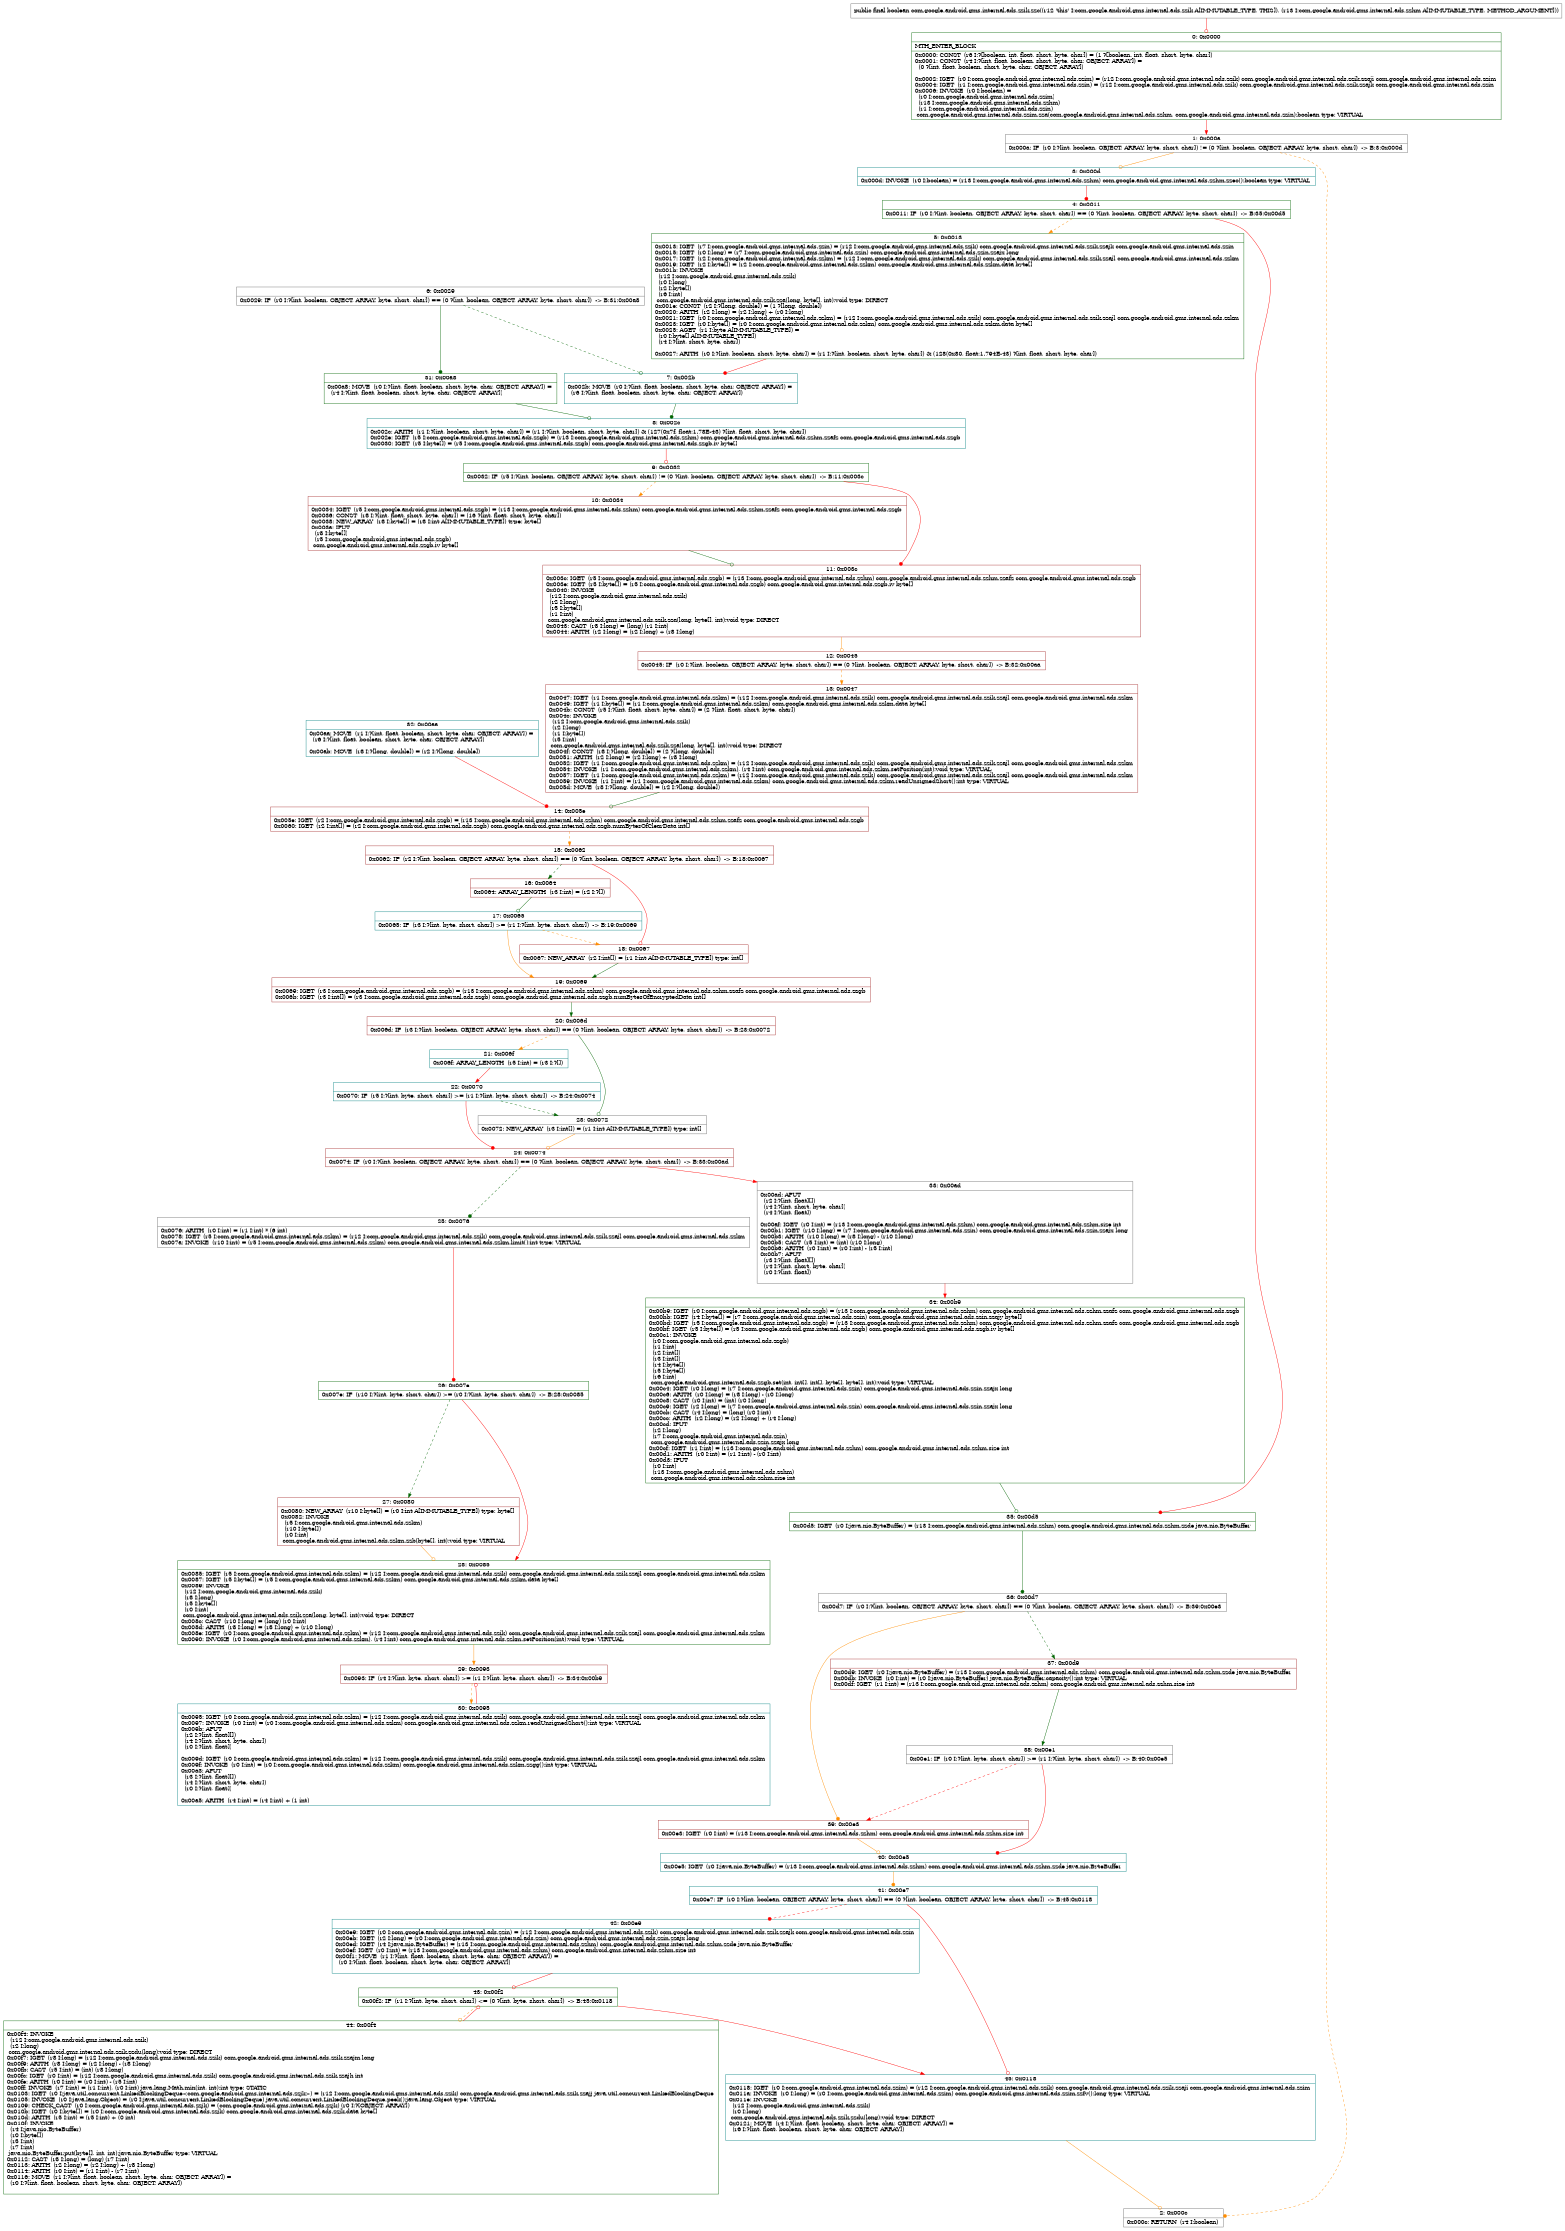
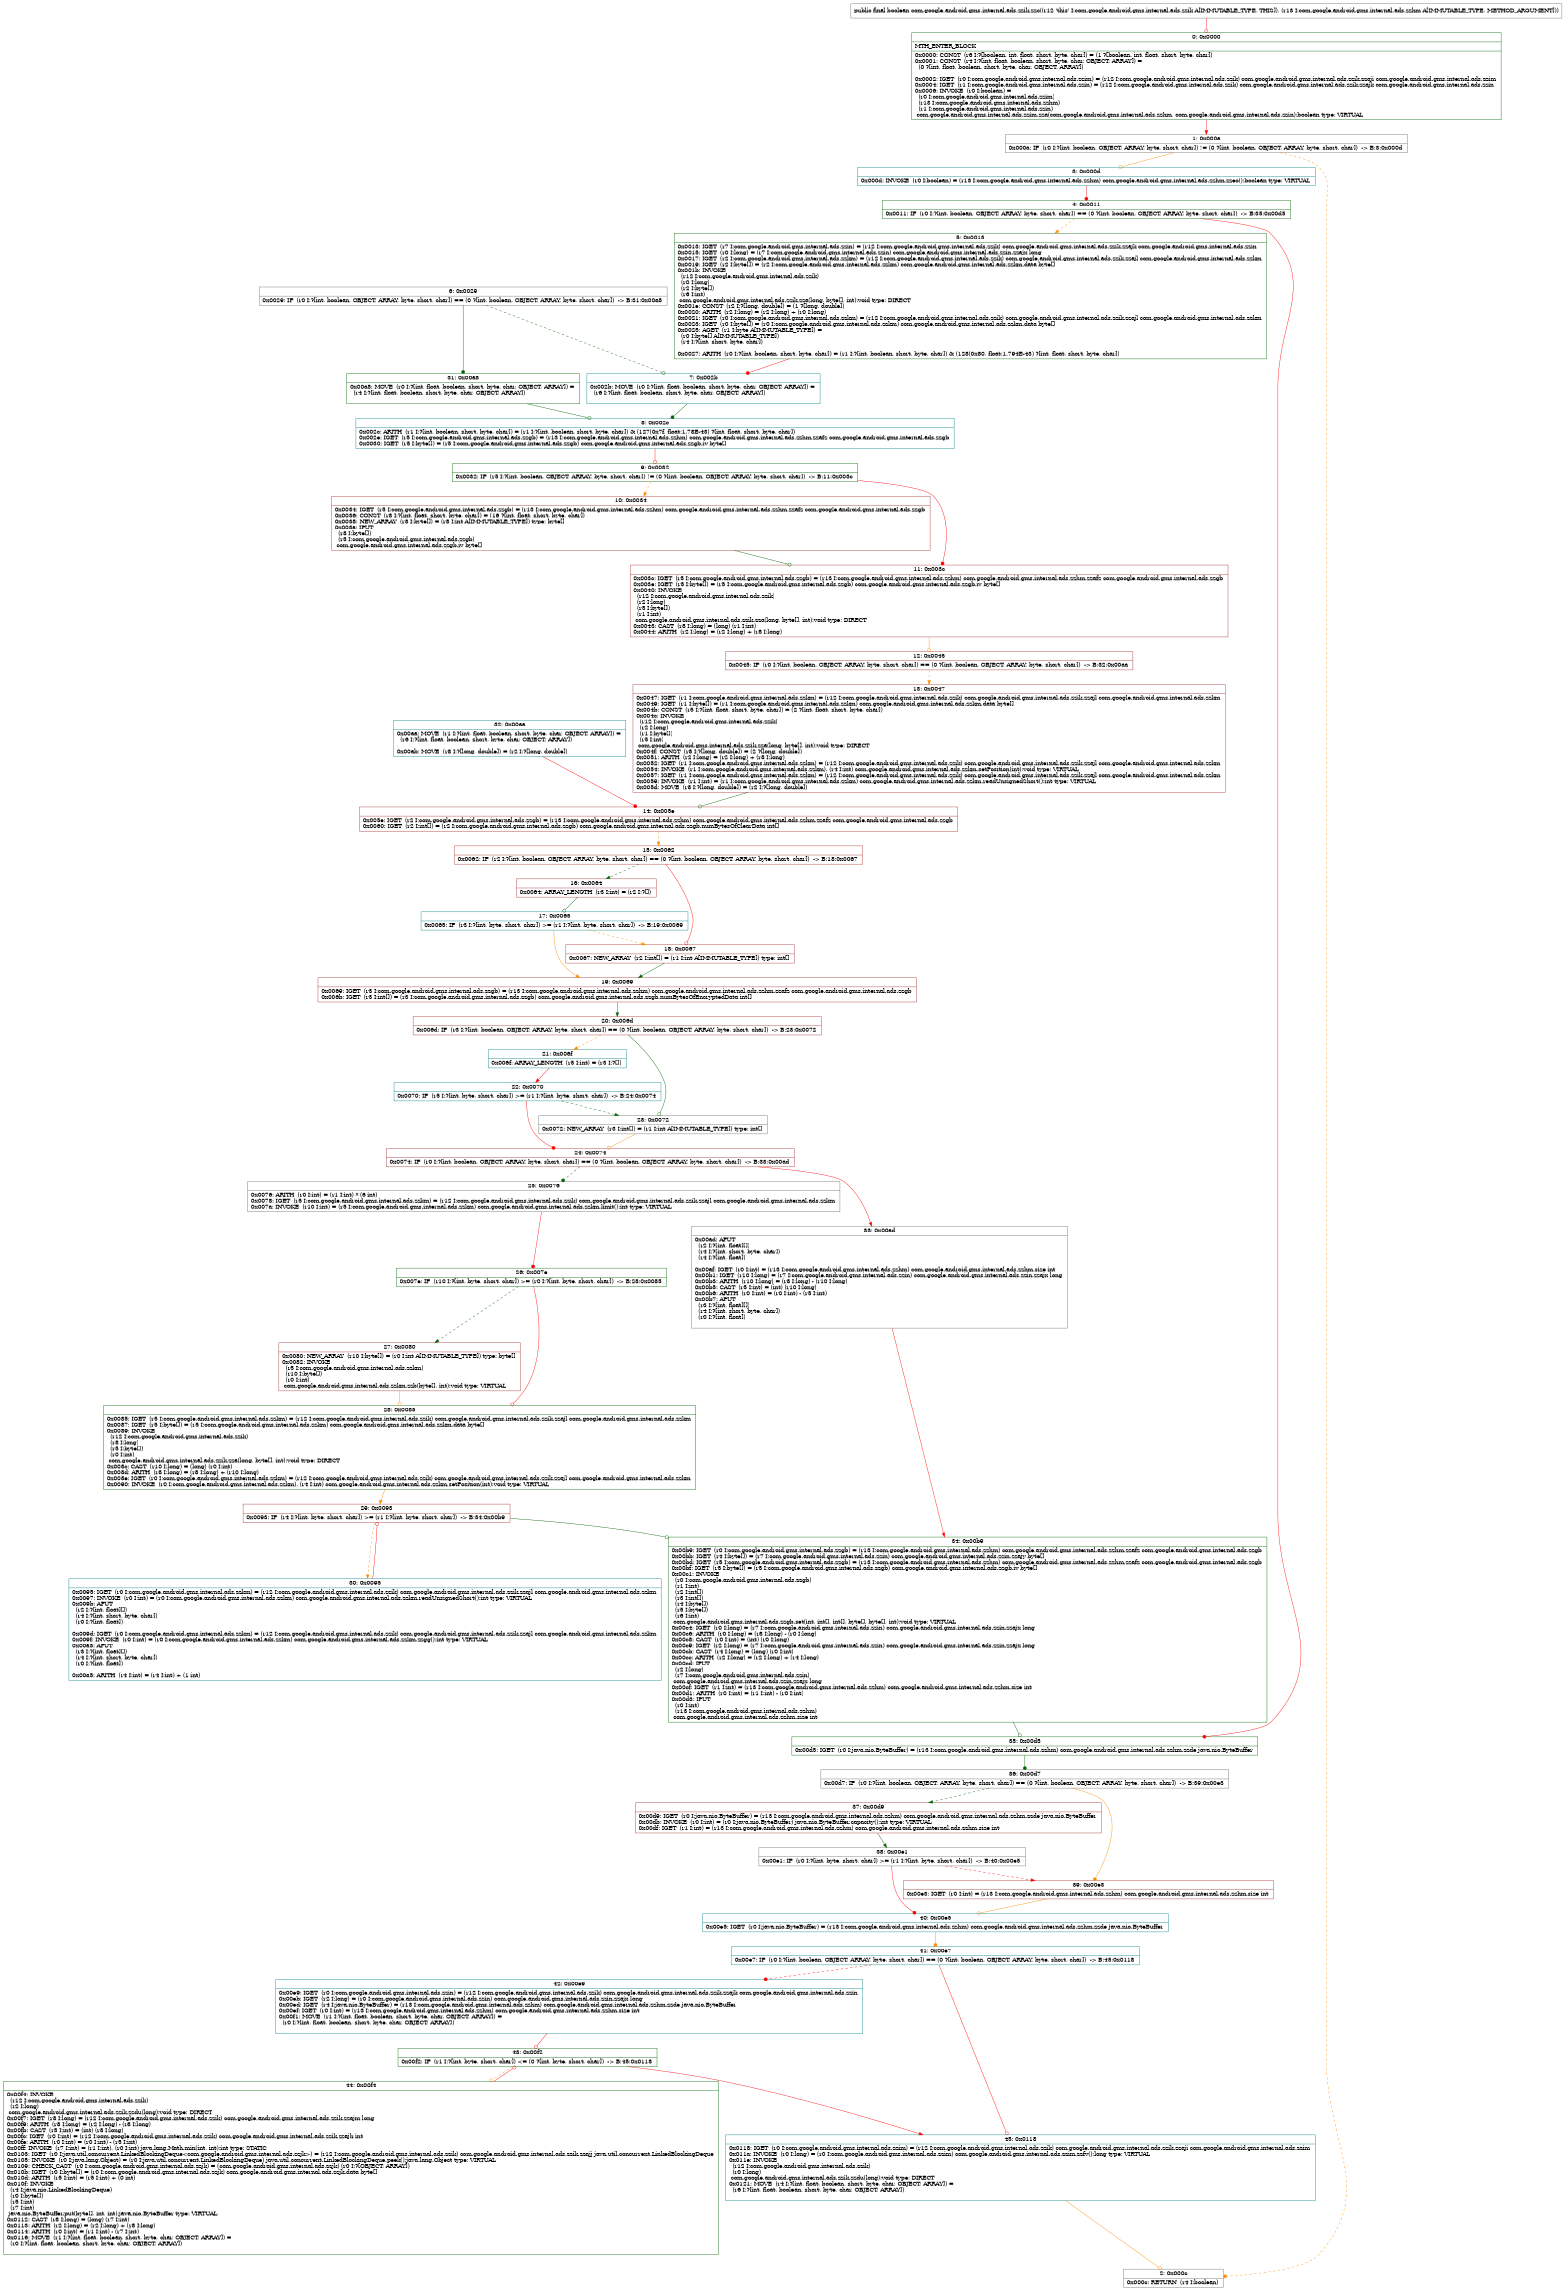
edge "26: 0x007e" -> "28: 0x0085": arrowhead normal -> odot
edge "29: 0x0093" -> "34: 0x00b9": added
node "44: 0x00f4": text "(r4 I:java.nio.ByteBuffer)" -> "(r4 I:java.nio.LinkedBlockingDeque)"
